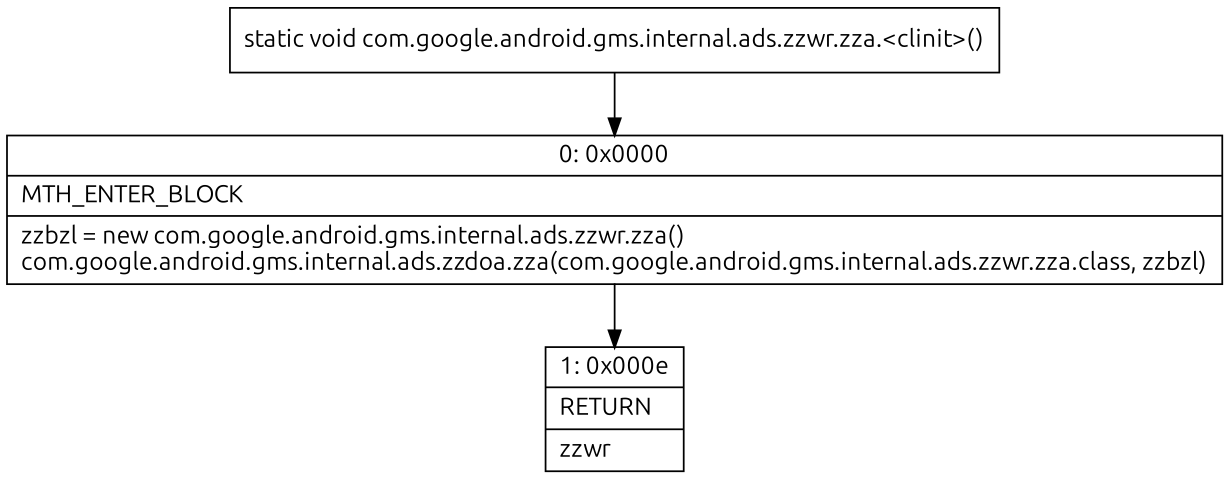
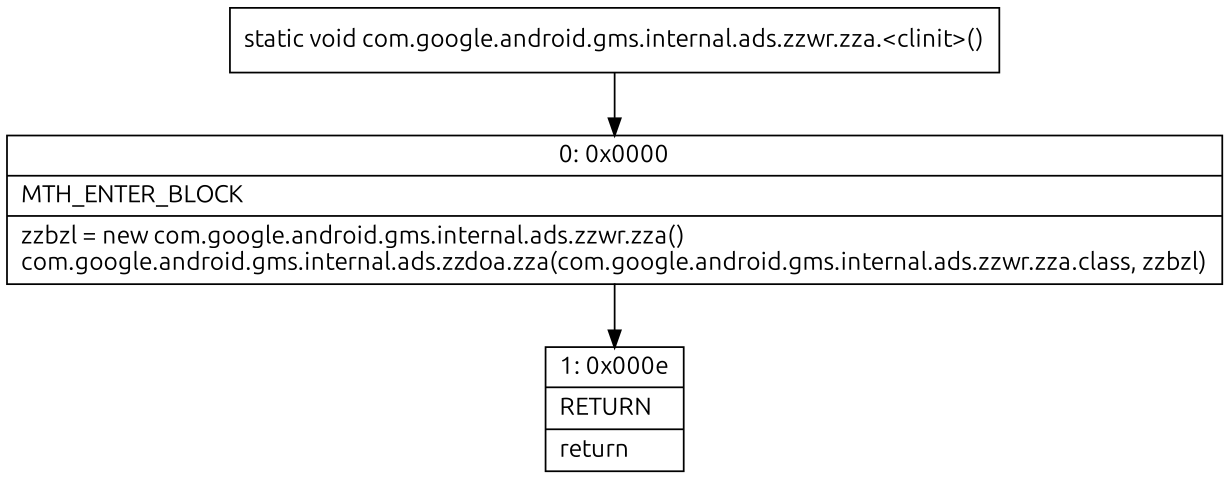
node "1: 0x000e": text "zzwr" -> "return"
